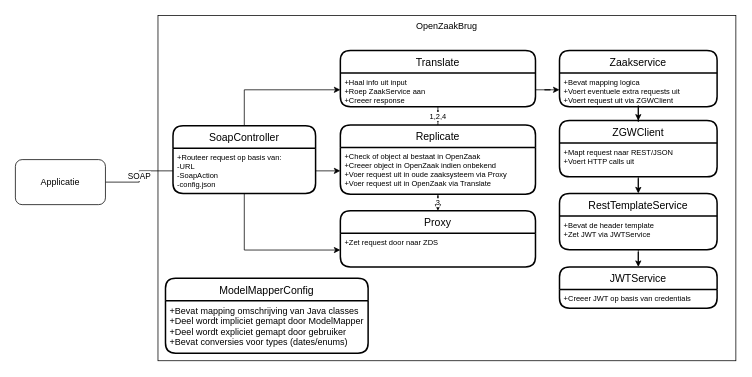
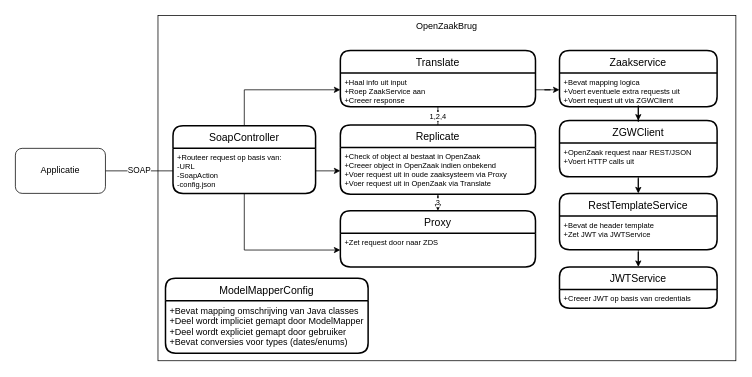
node "+Mapt request naar REST/JSON +Voert HTTP calls uit": label "+Mapt request naar REST/JSON +Voert HTTP calls uit" -> "+OpenZaak request naar REST/JSON +Voert HTTP calls uit"
node "Applicatie": moved (60, 182) -> (60, 171)
